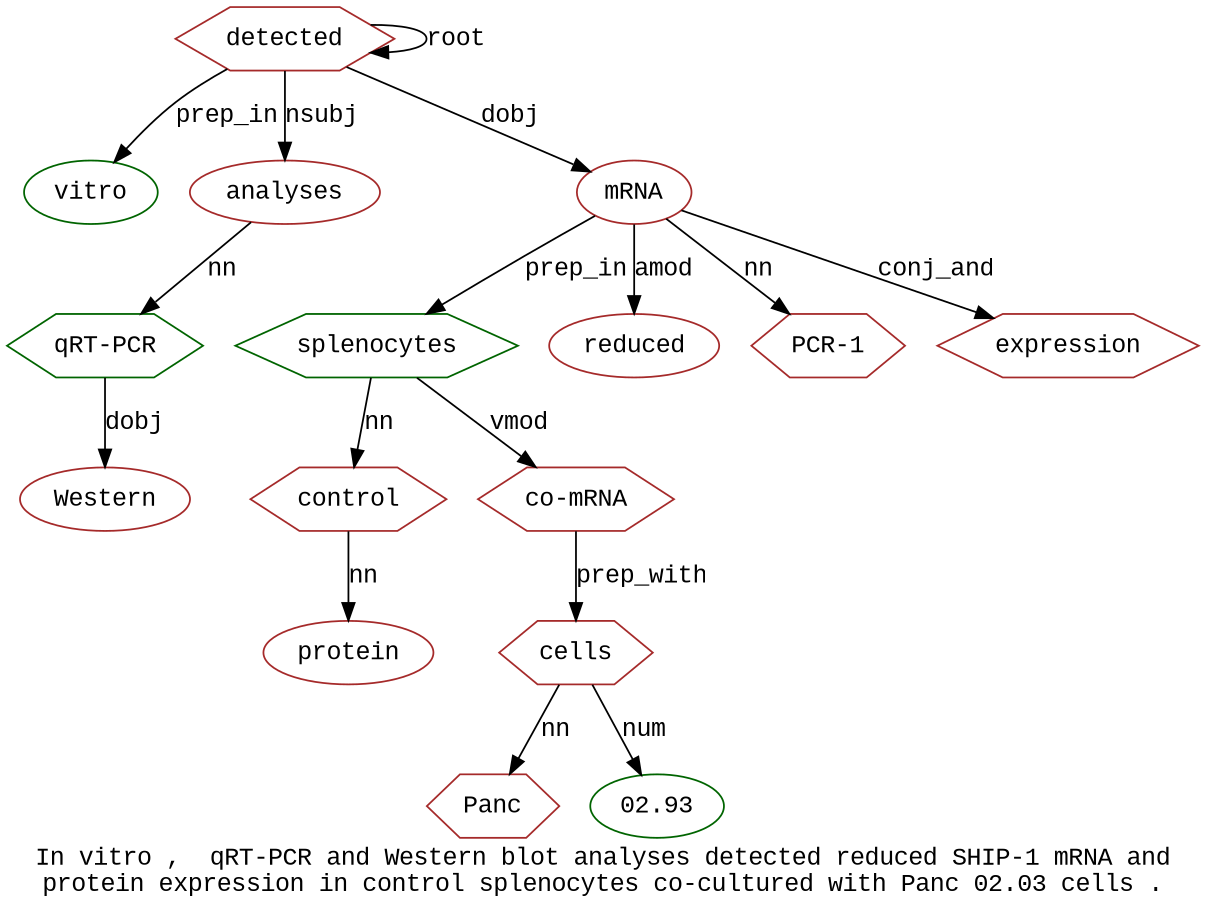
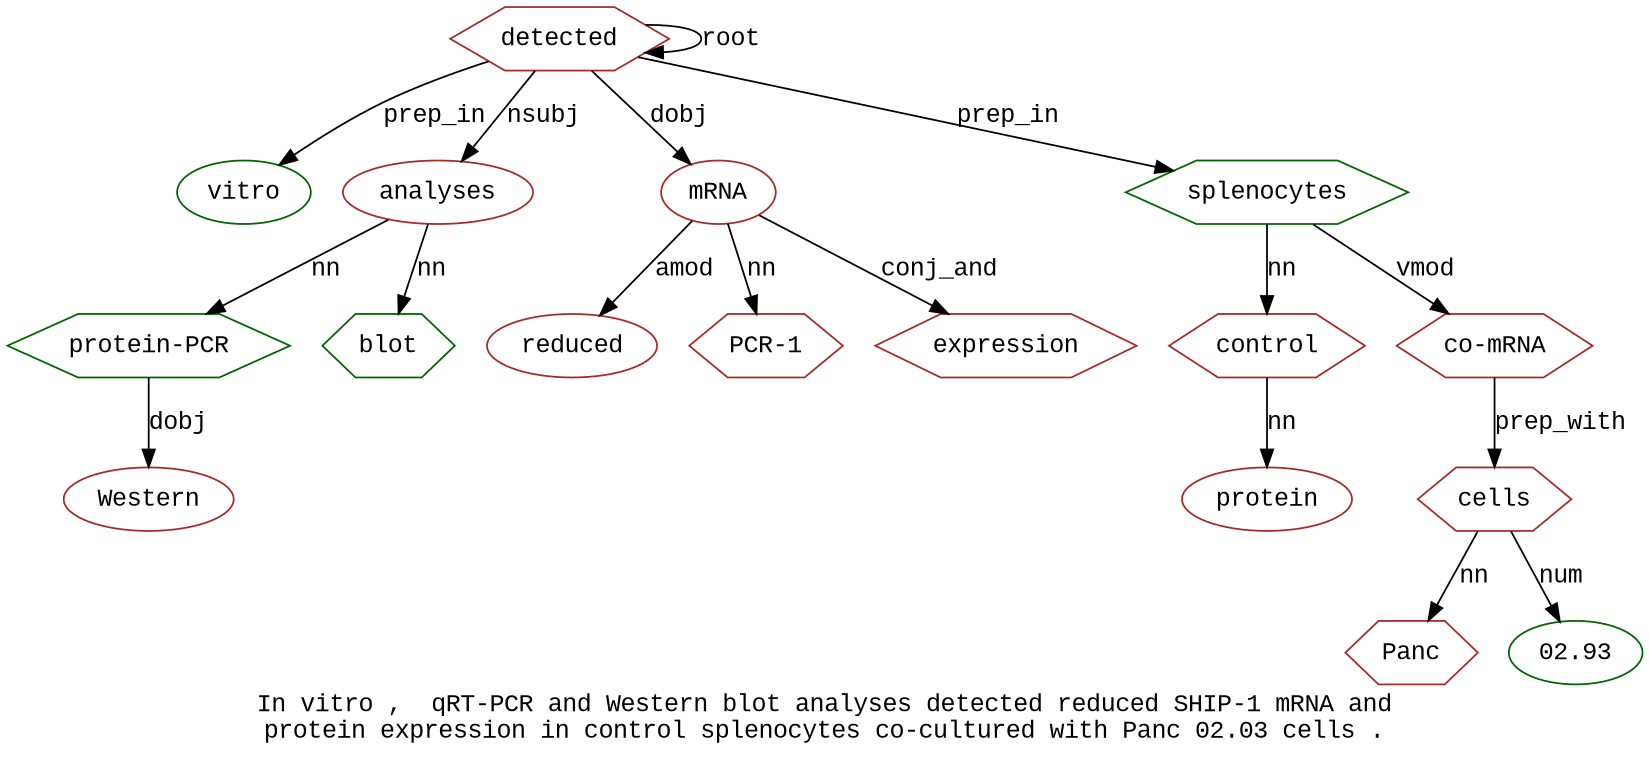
edge "mRNA" -> "splenocytes": now "detected" -> "splenocytes"
node "qRT-PCR": label "qRT-PCR" -> "protein-PCR"
node "blot": added
